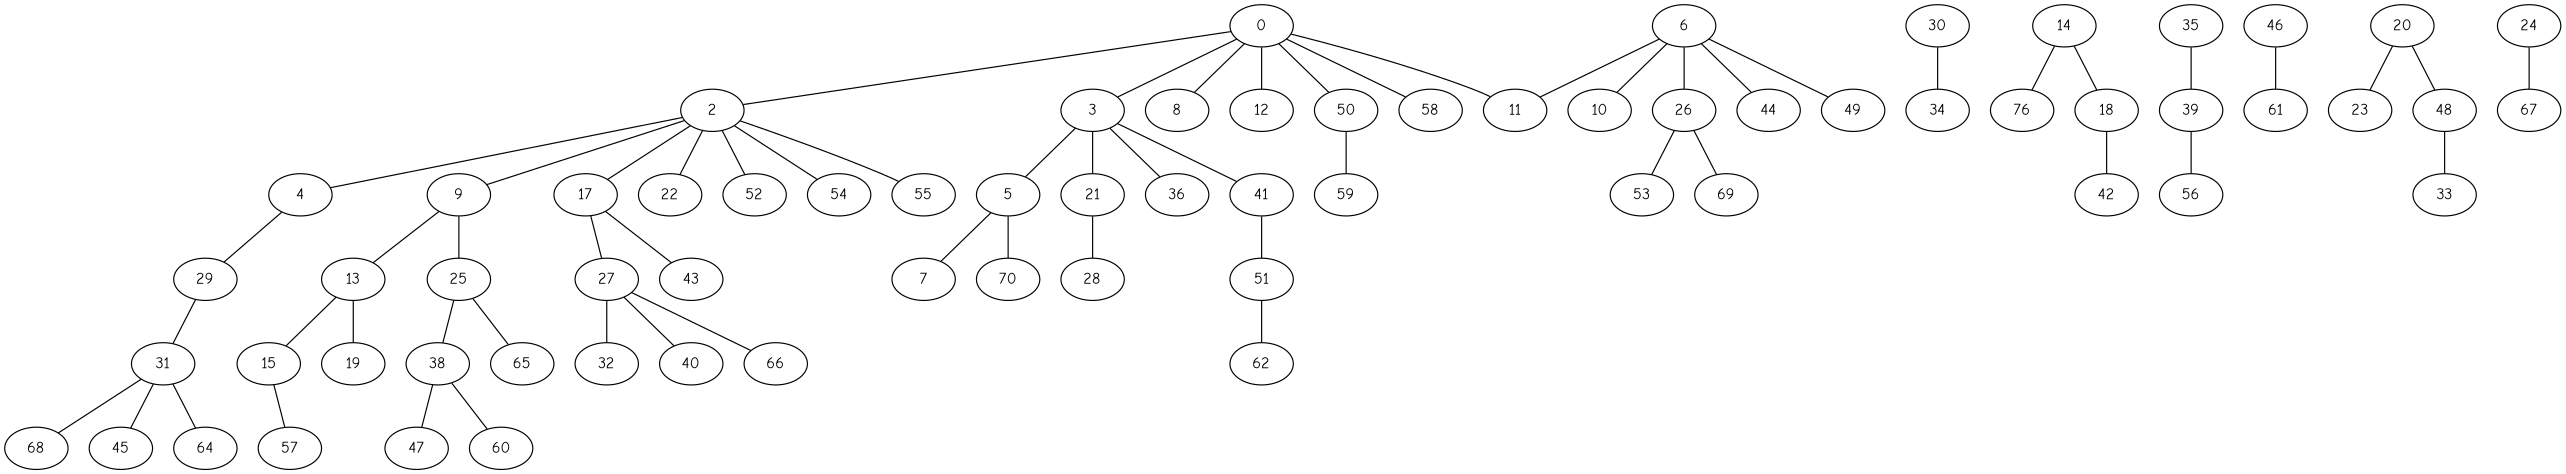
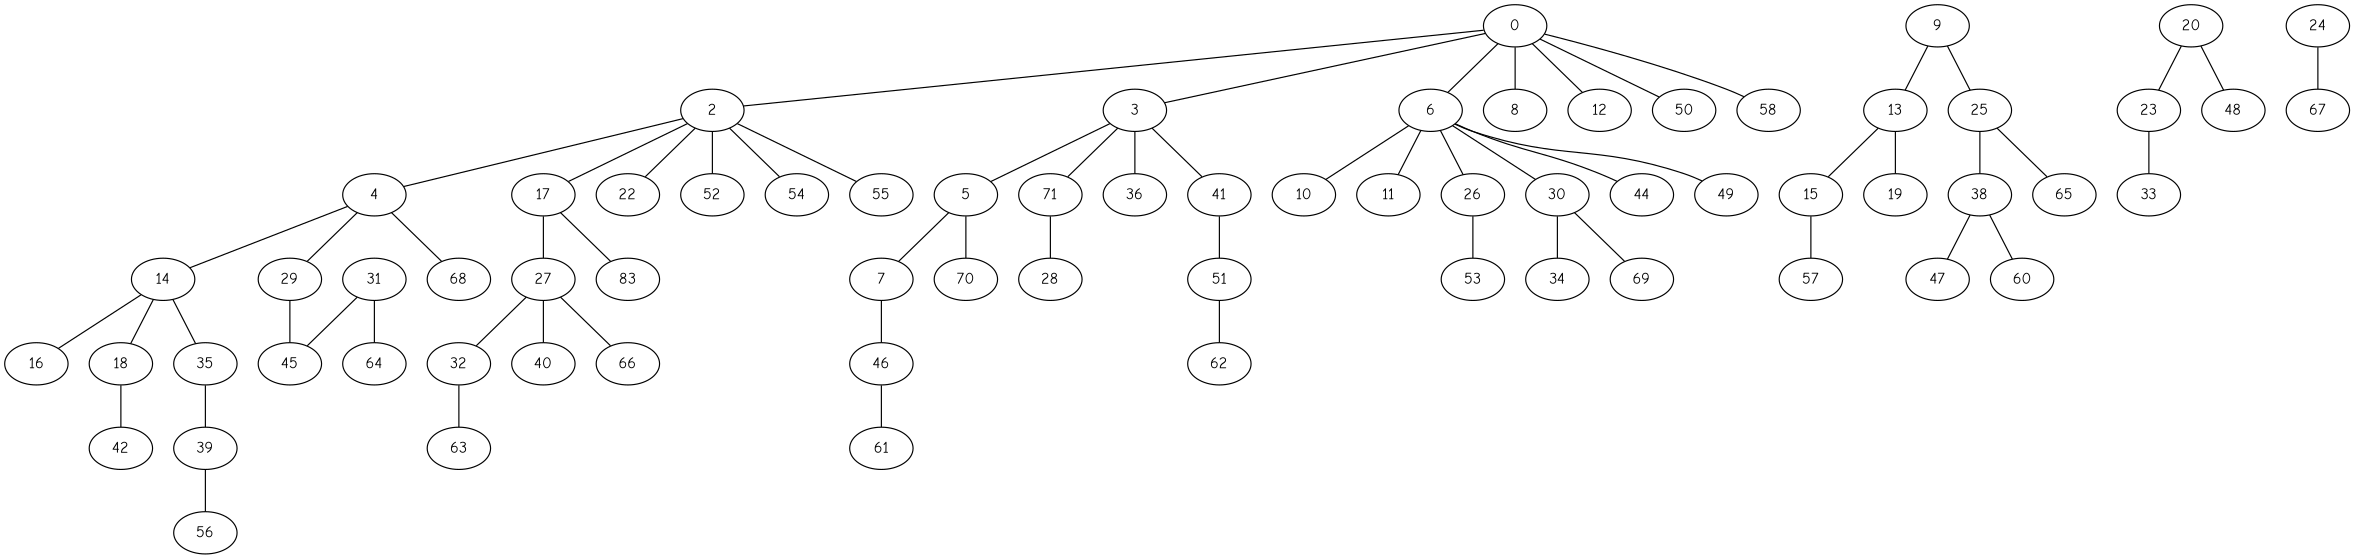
edge "0" -- "11": now "0" -- "6"
node "76": label "76" -> "16"
edge "2" -- "9": removed
edge "6" -- "30": added
edge "26" -- "69": now "30" -- "69"
edge "48" -- "33": now "23" -- "33"
node "21": label "21" -> "71"
node "59": removed
edge "4" -- "14": added
node "43": label "43" -> "83"
edge "29" -- "31": now "29" -- "45"
edge "14" -- "35": added
edge "7" -- "46": added
edge "31" -- "68": now "4" -- "68"
node "63": added
